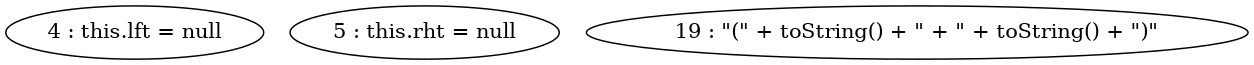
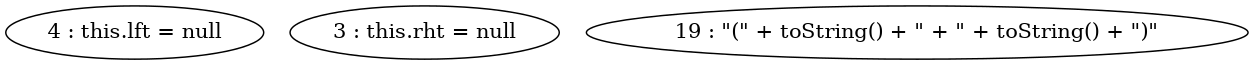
node "5 : this.rht = null": label "5 : this.rht = null" -> "3 : this.rht = null"
